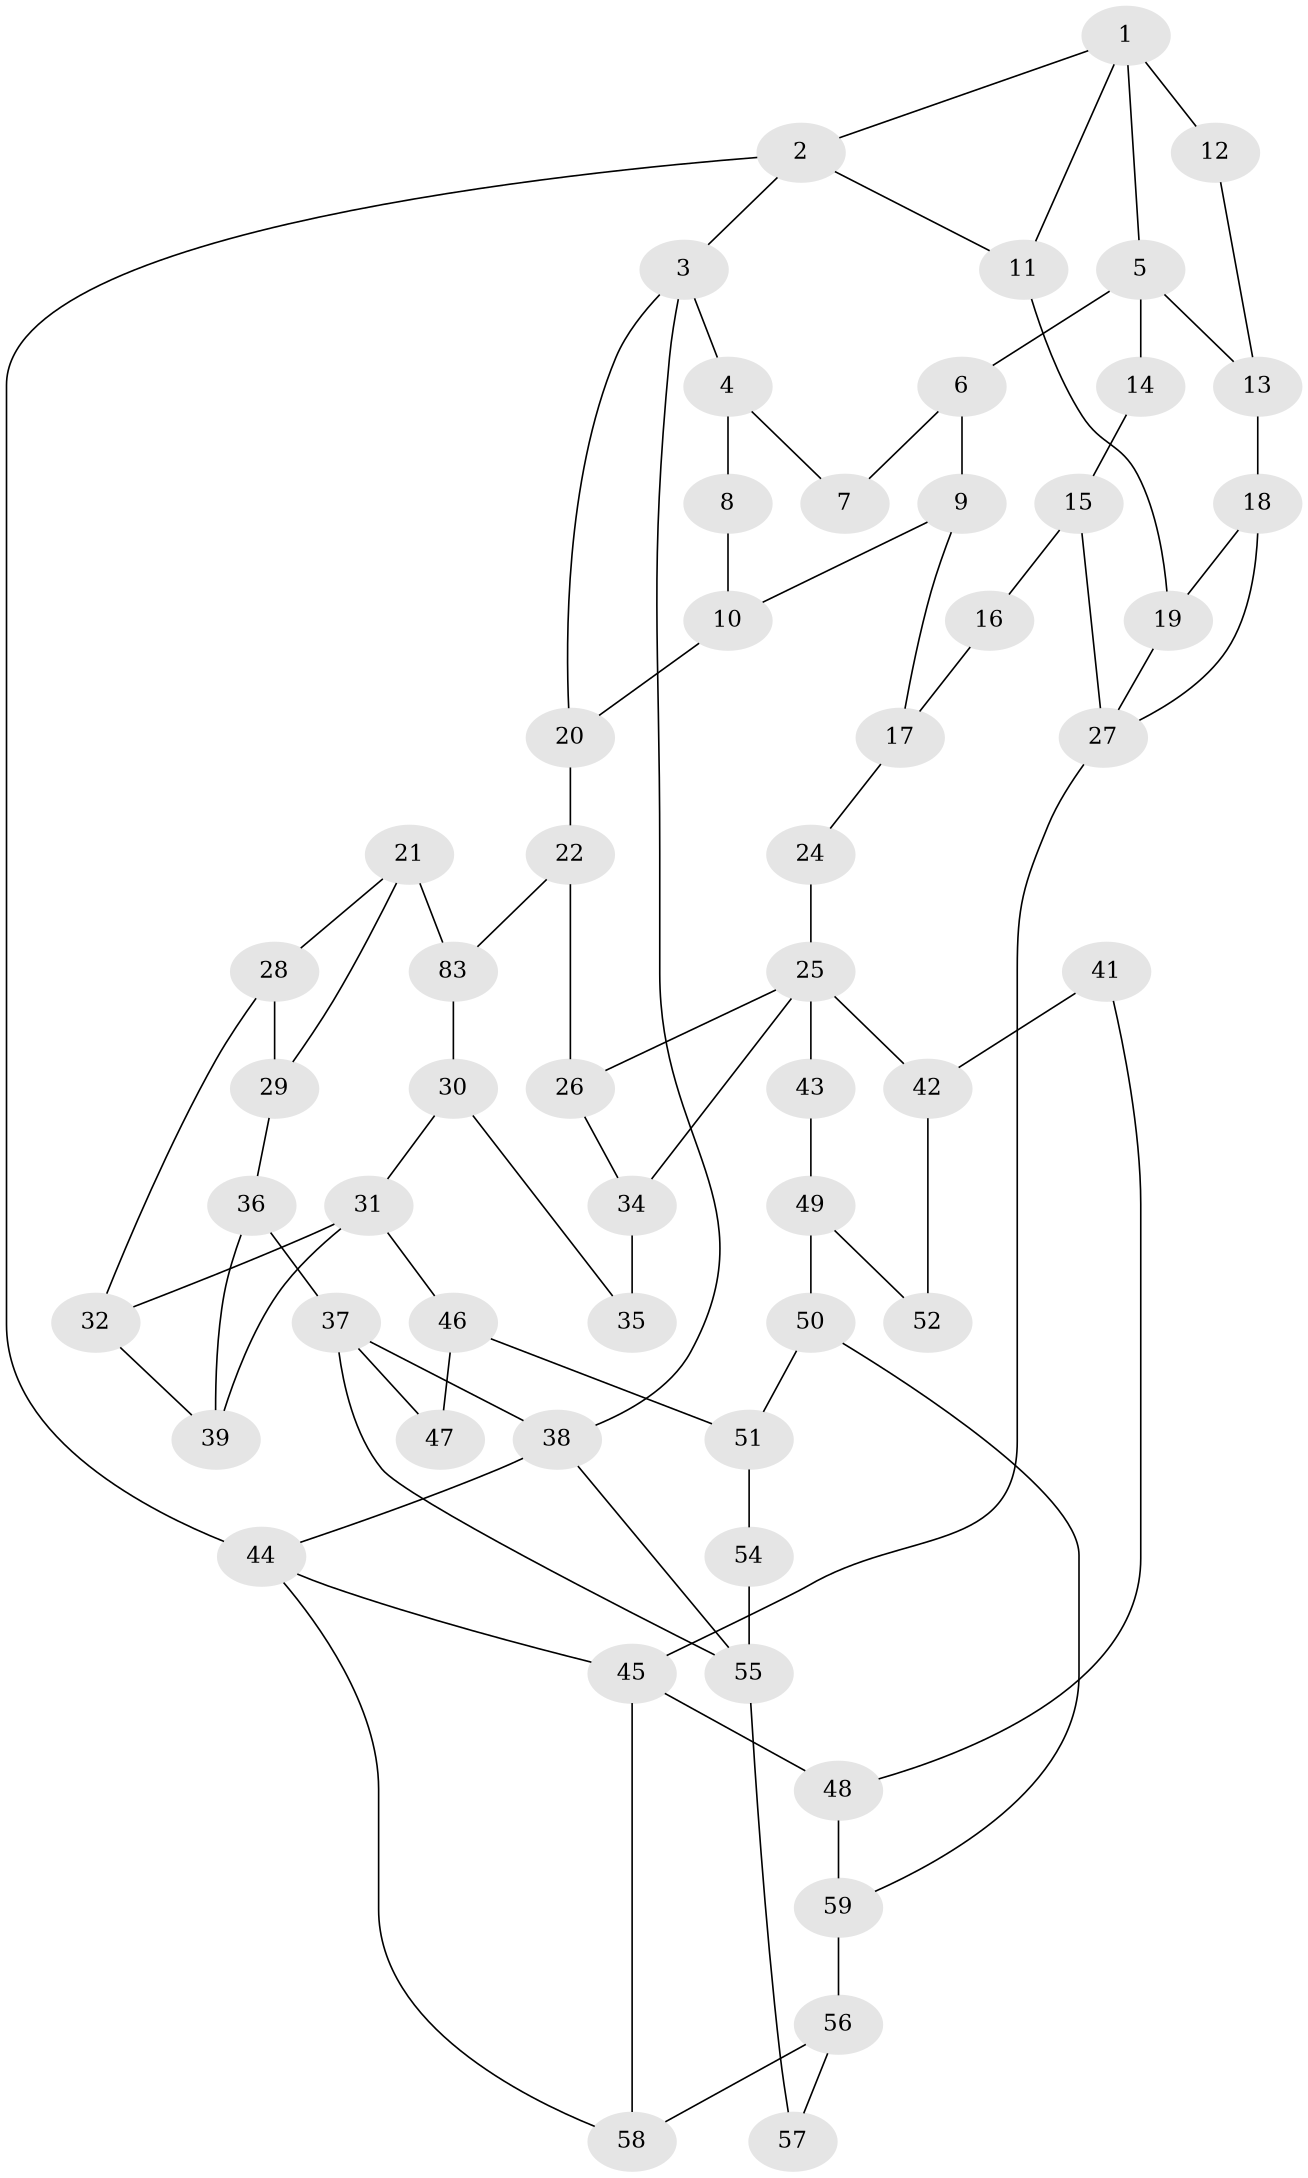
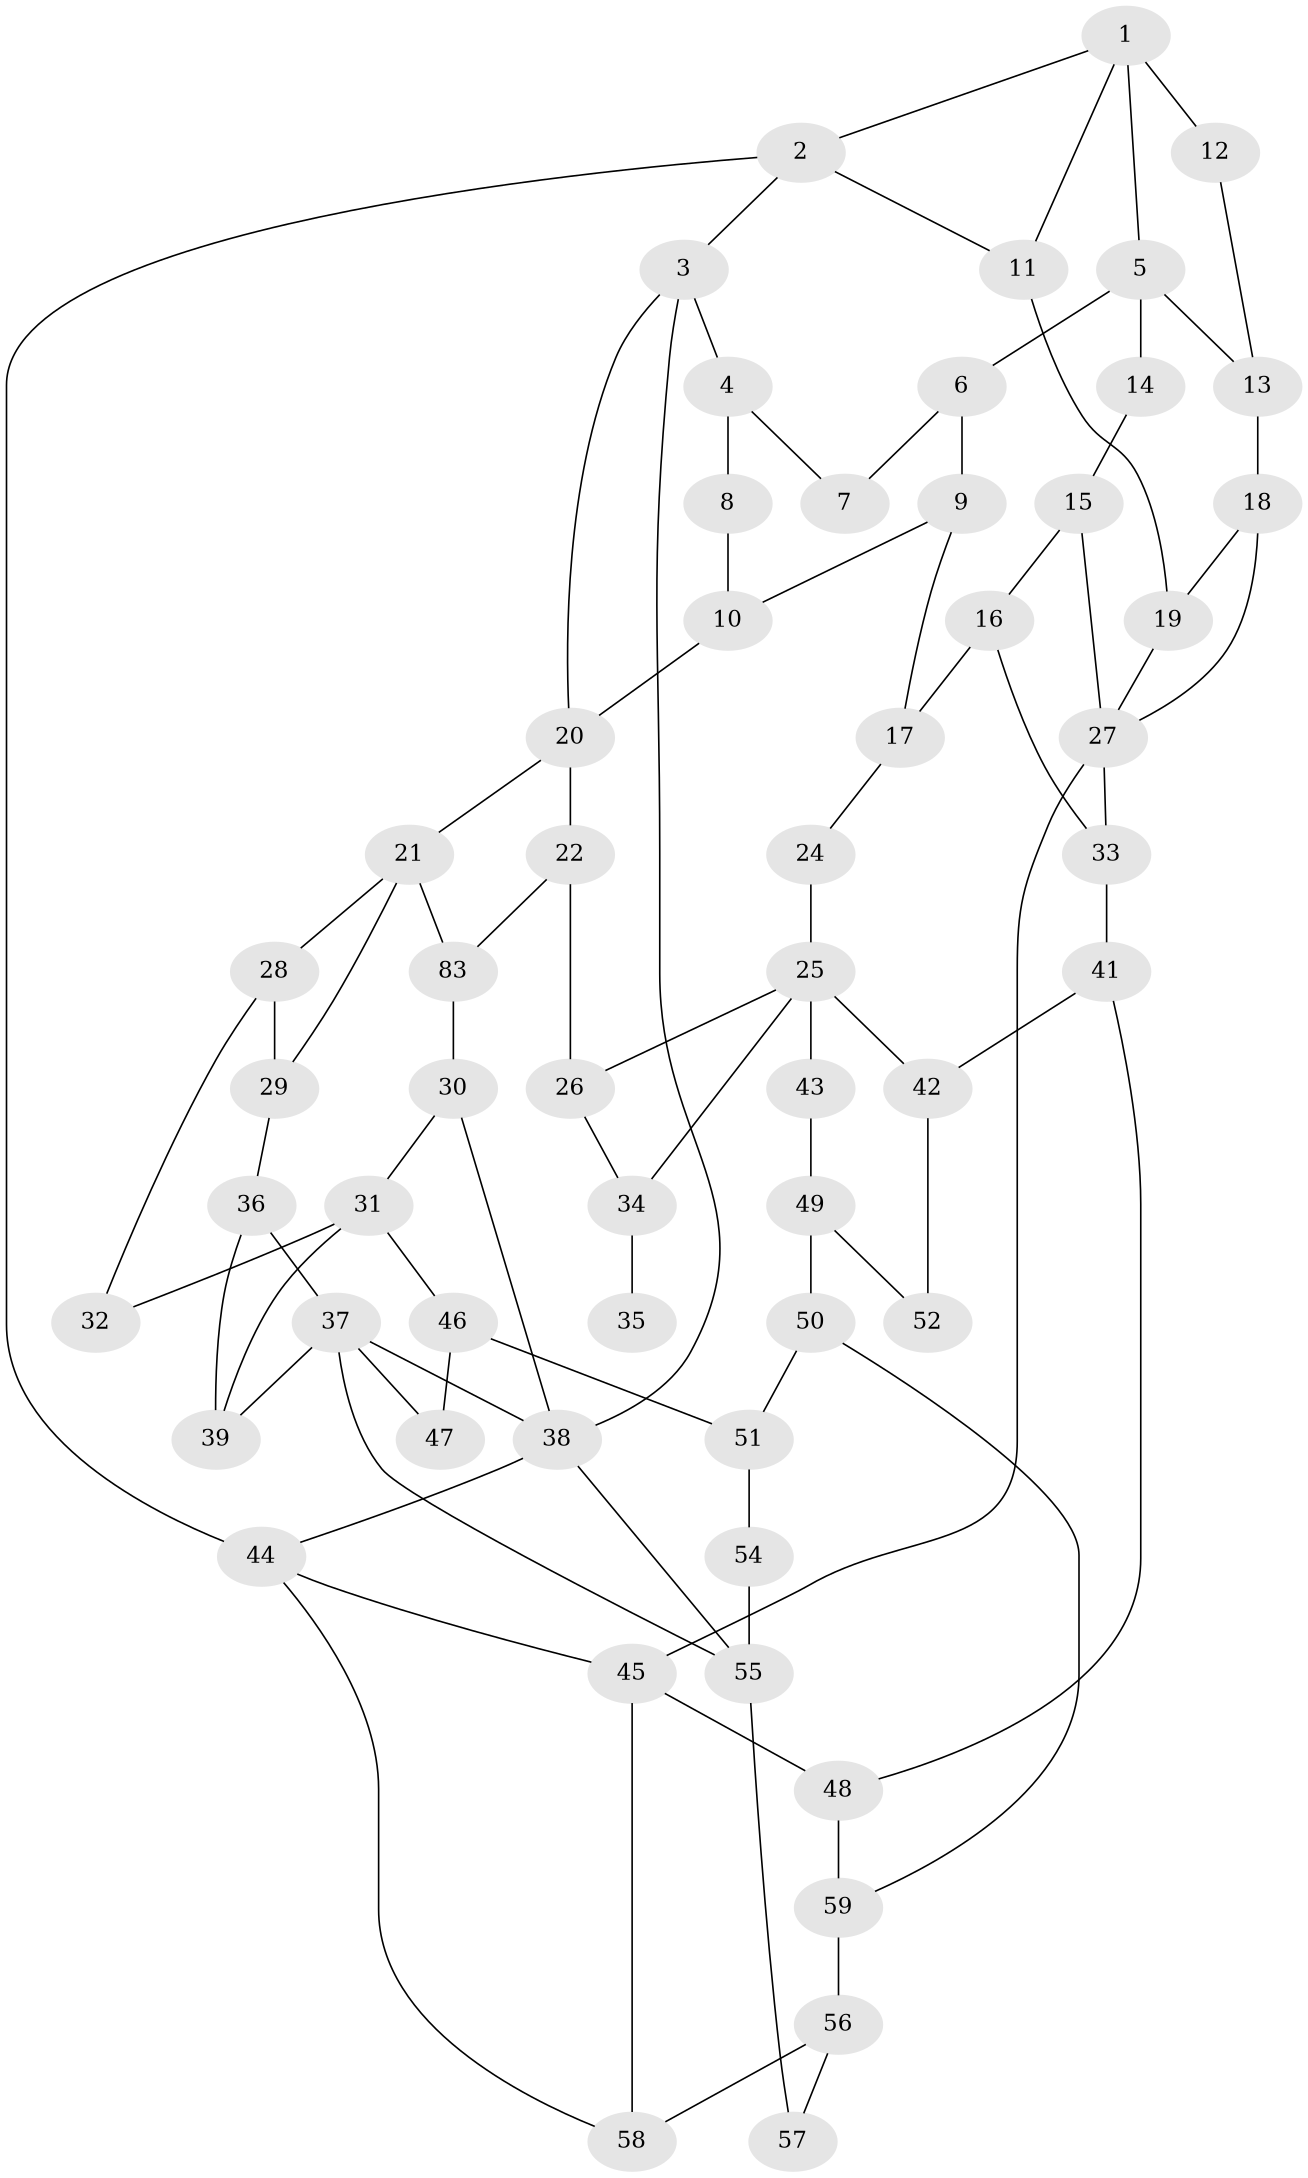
edge "20" -- "21": added
node "33": added
edge "30" -- "35": now "30" -- "38"
edge "32" -- "39": now "37" -- "39"
